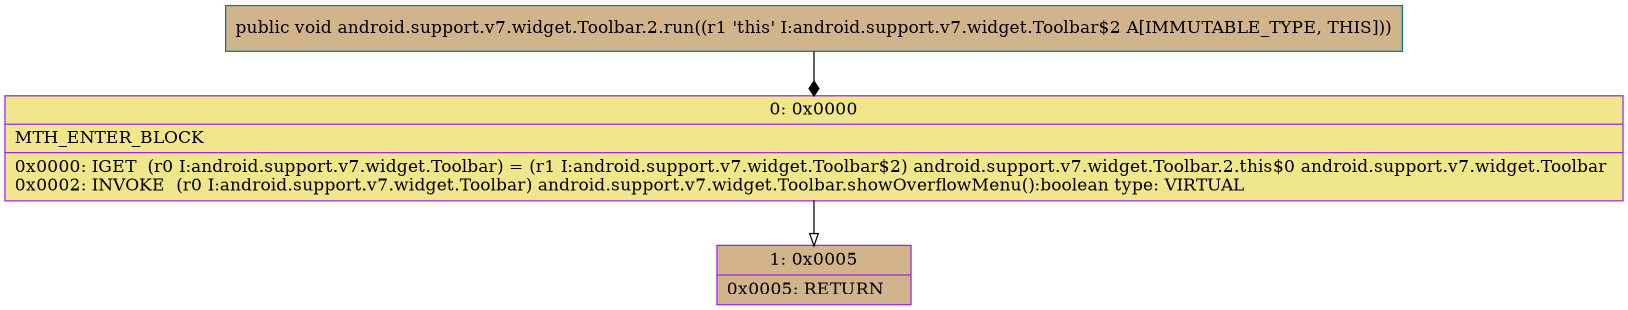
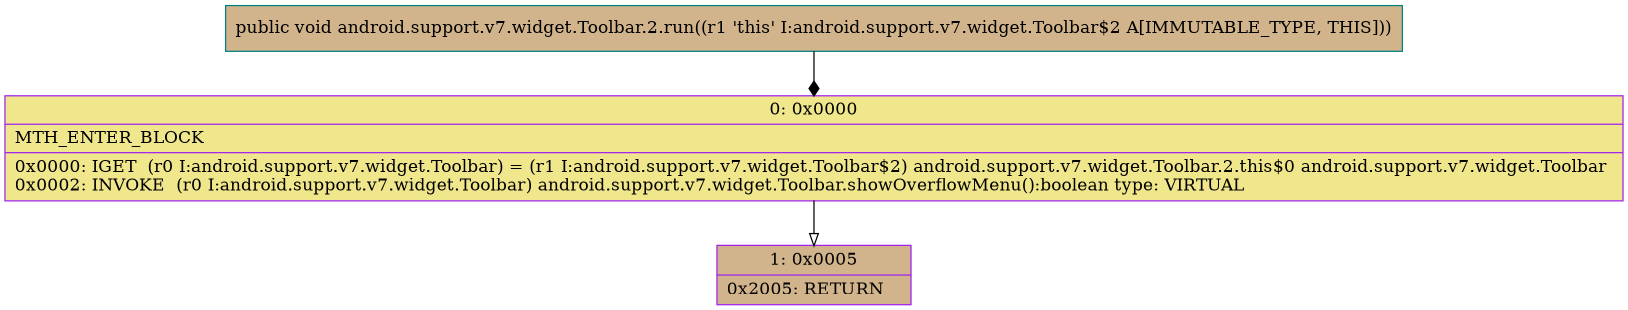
node "1: 0x0005": text "0x0005: RETURN" -> "0x2005: RETURN"
